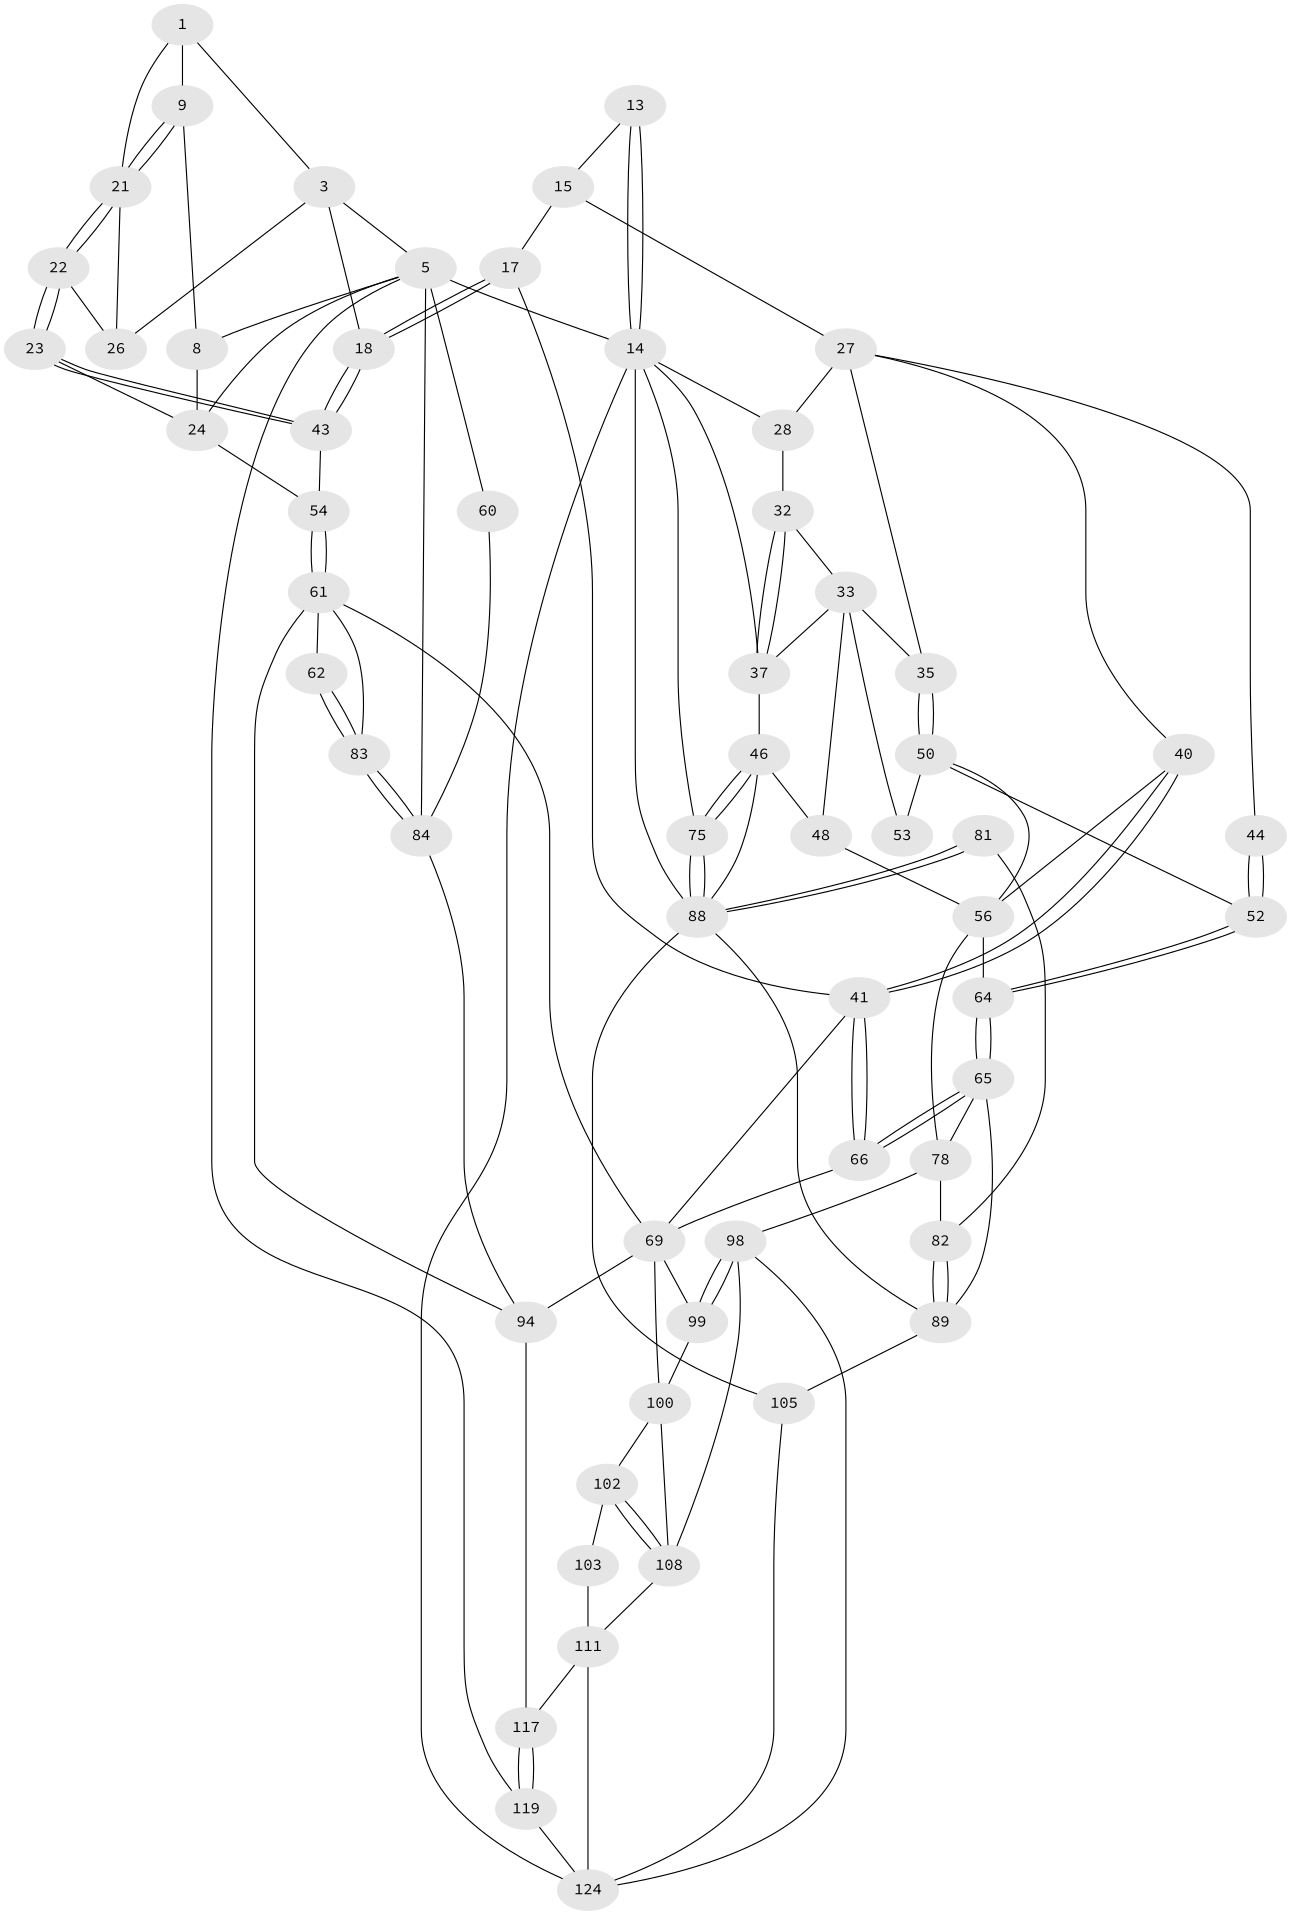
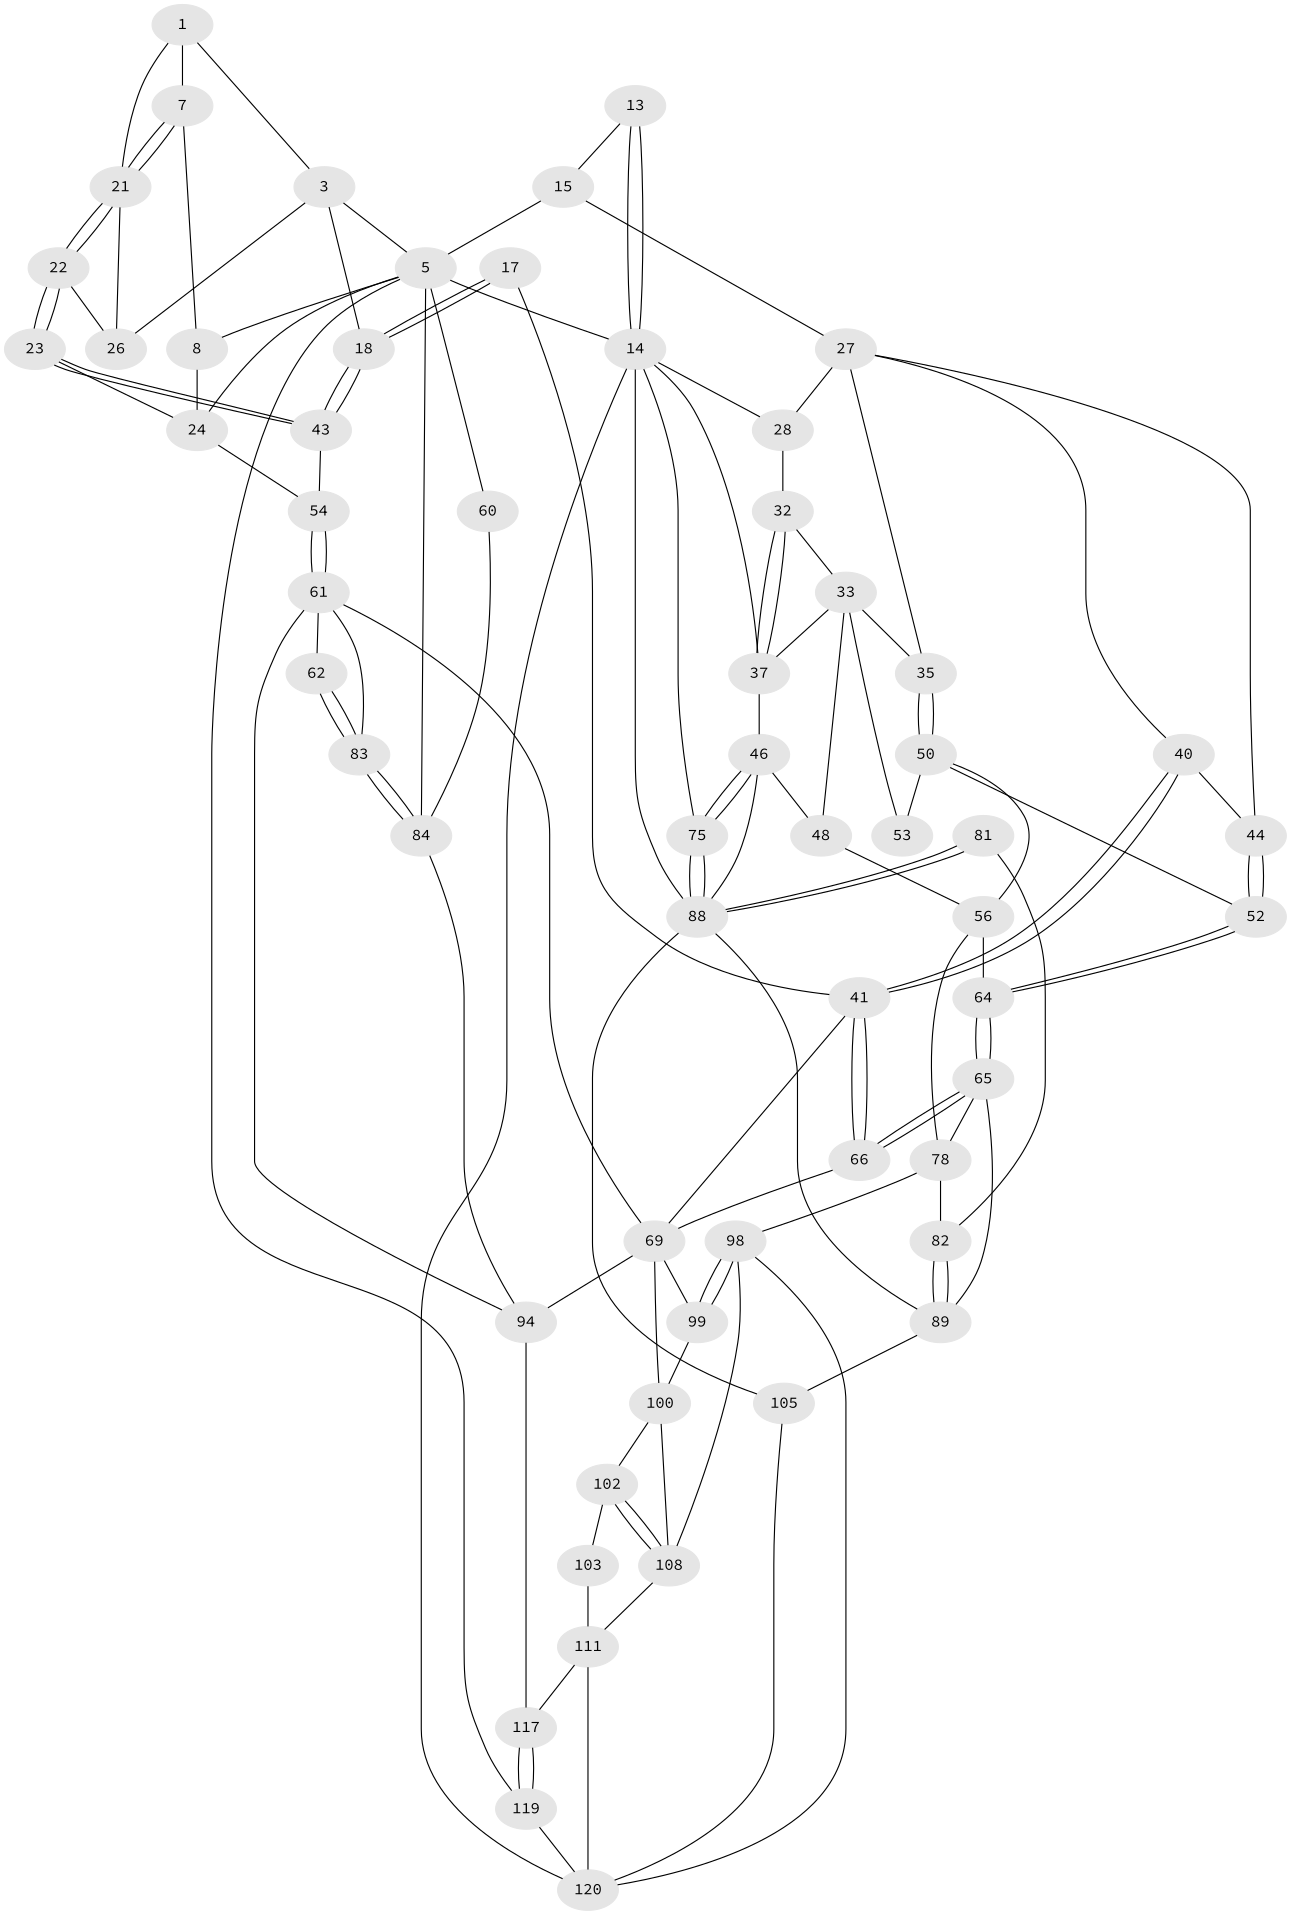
node "9": label "9" -> "7"
edge "15" -- "17": now "15" -- "5"
edge "40" -- "56": now "40" -- "44"
node "124": label "124" -> "120"
